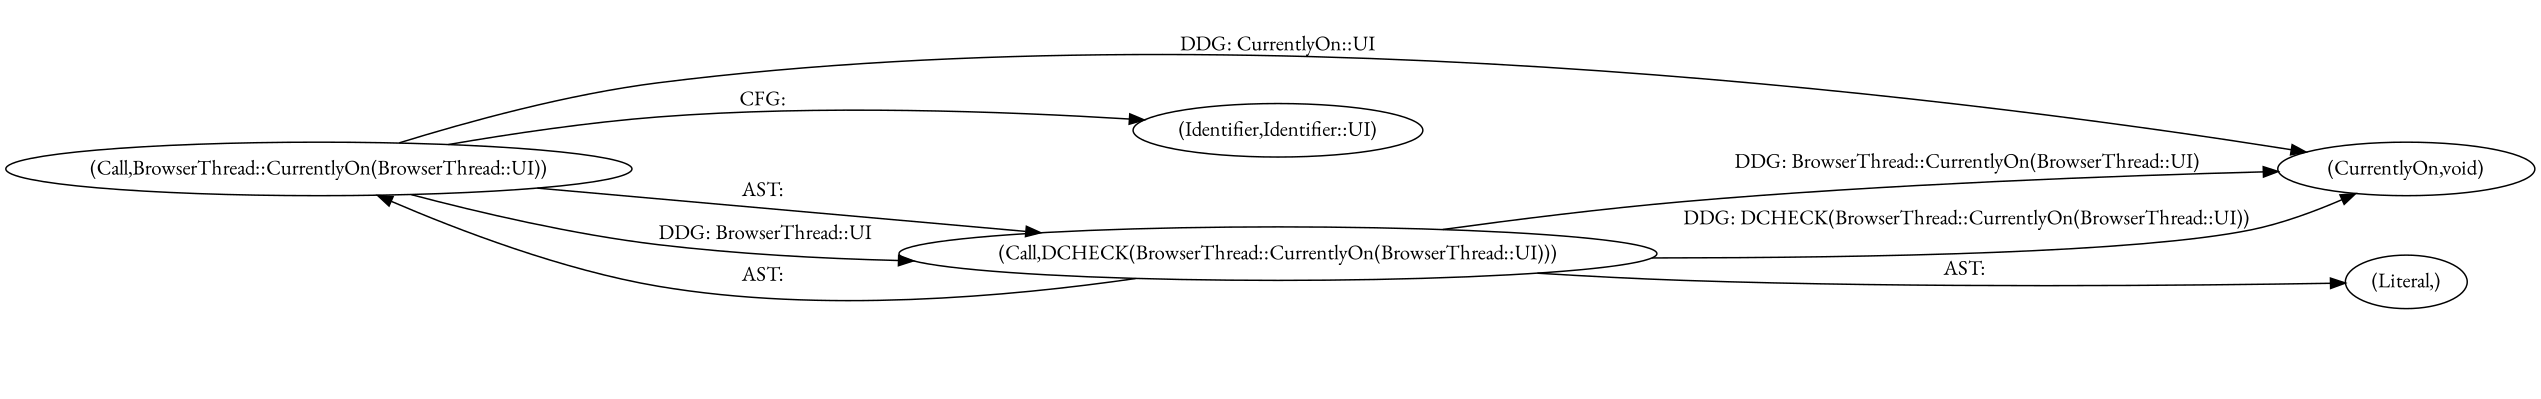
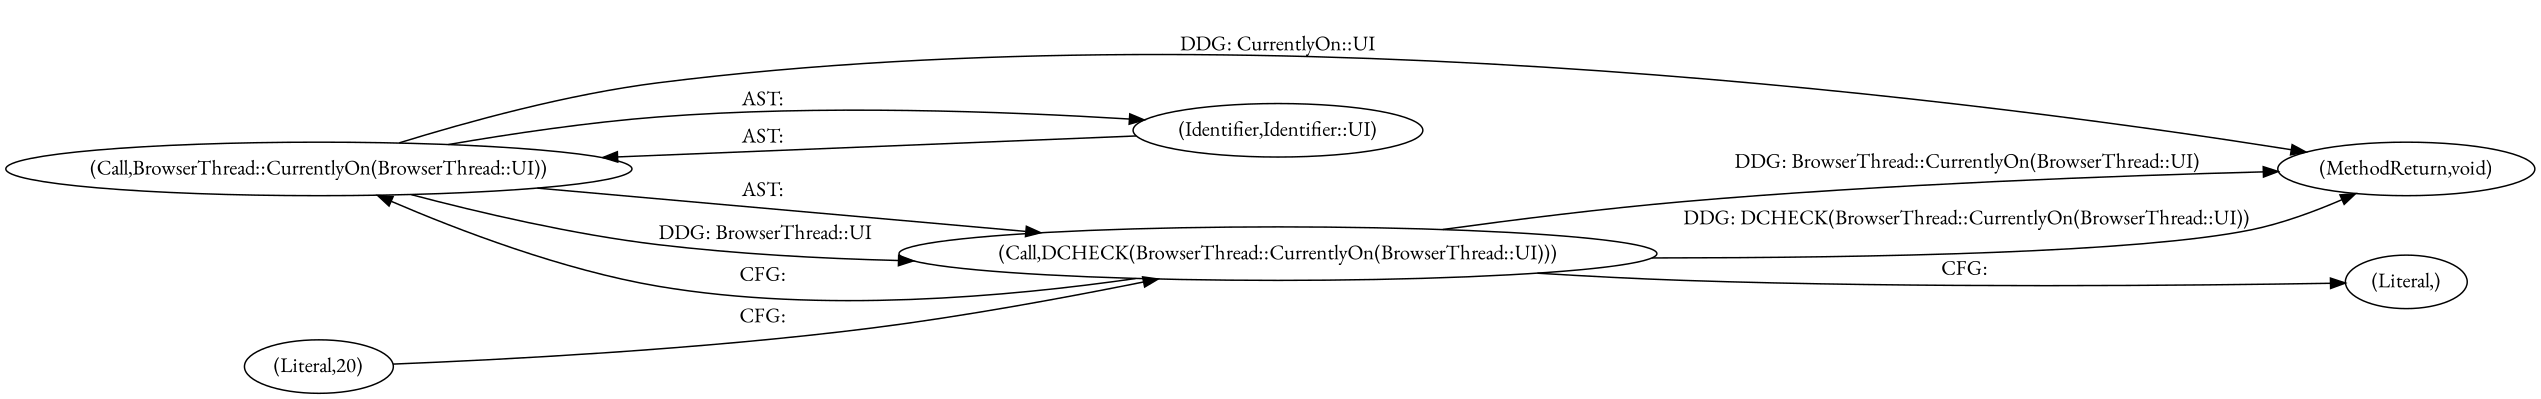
edge "(Call,BrowserThread::CurrentlyOn(BrowserThread::UI))" -> "(Identifier,Identifier::UI)": label "CFG: " -> "AST: "
edge "(Identifier,Identifier::UI)" -> "(Call,BrowserThread::CurrentlyOn(BrowserThread::UI))": added, label "AST:"
node "(CurrentlyOn,void)": label "(CurrentlyOn,void)" -> "(MethodReturn,void)"
edge "(Call,DCHECK(BrowserThread::CurrentlyOn(BrowserThread::UI)))" -> "(Literal,)": label "AST: " -> "CFG: "
edge "(Call,DCHECK(BrowserThread::CurrentlyOn(BrowserThread::UI)))" -> "(Call,BrowserThread::CurrentlyOn(BrowserThread::UI))": label "AST: " -> "CFG: "
node "(Literal,20)": added
